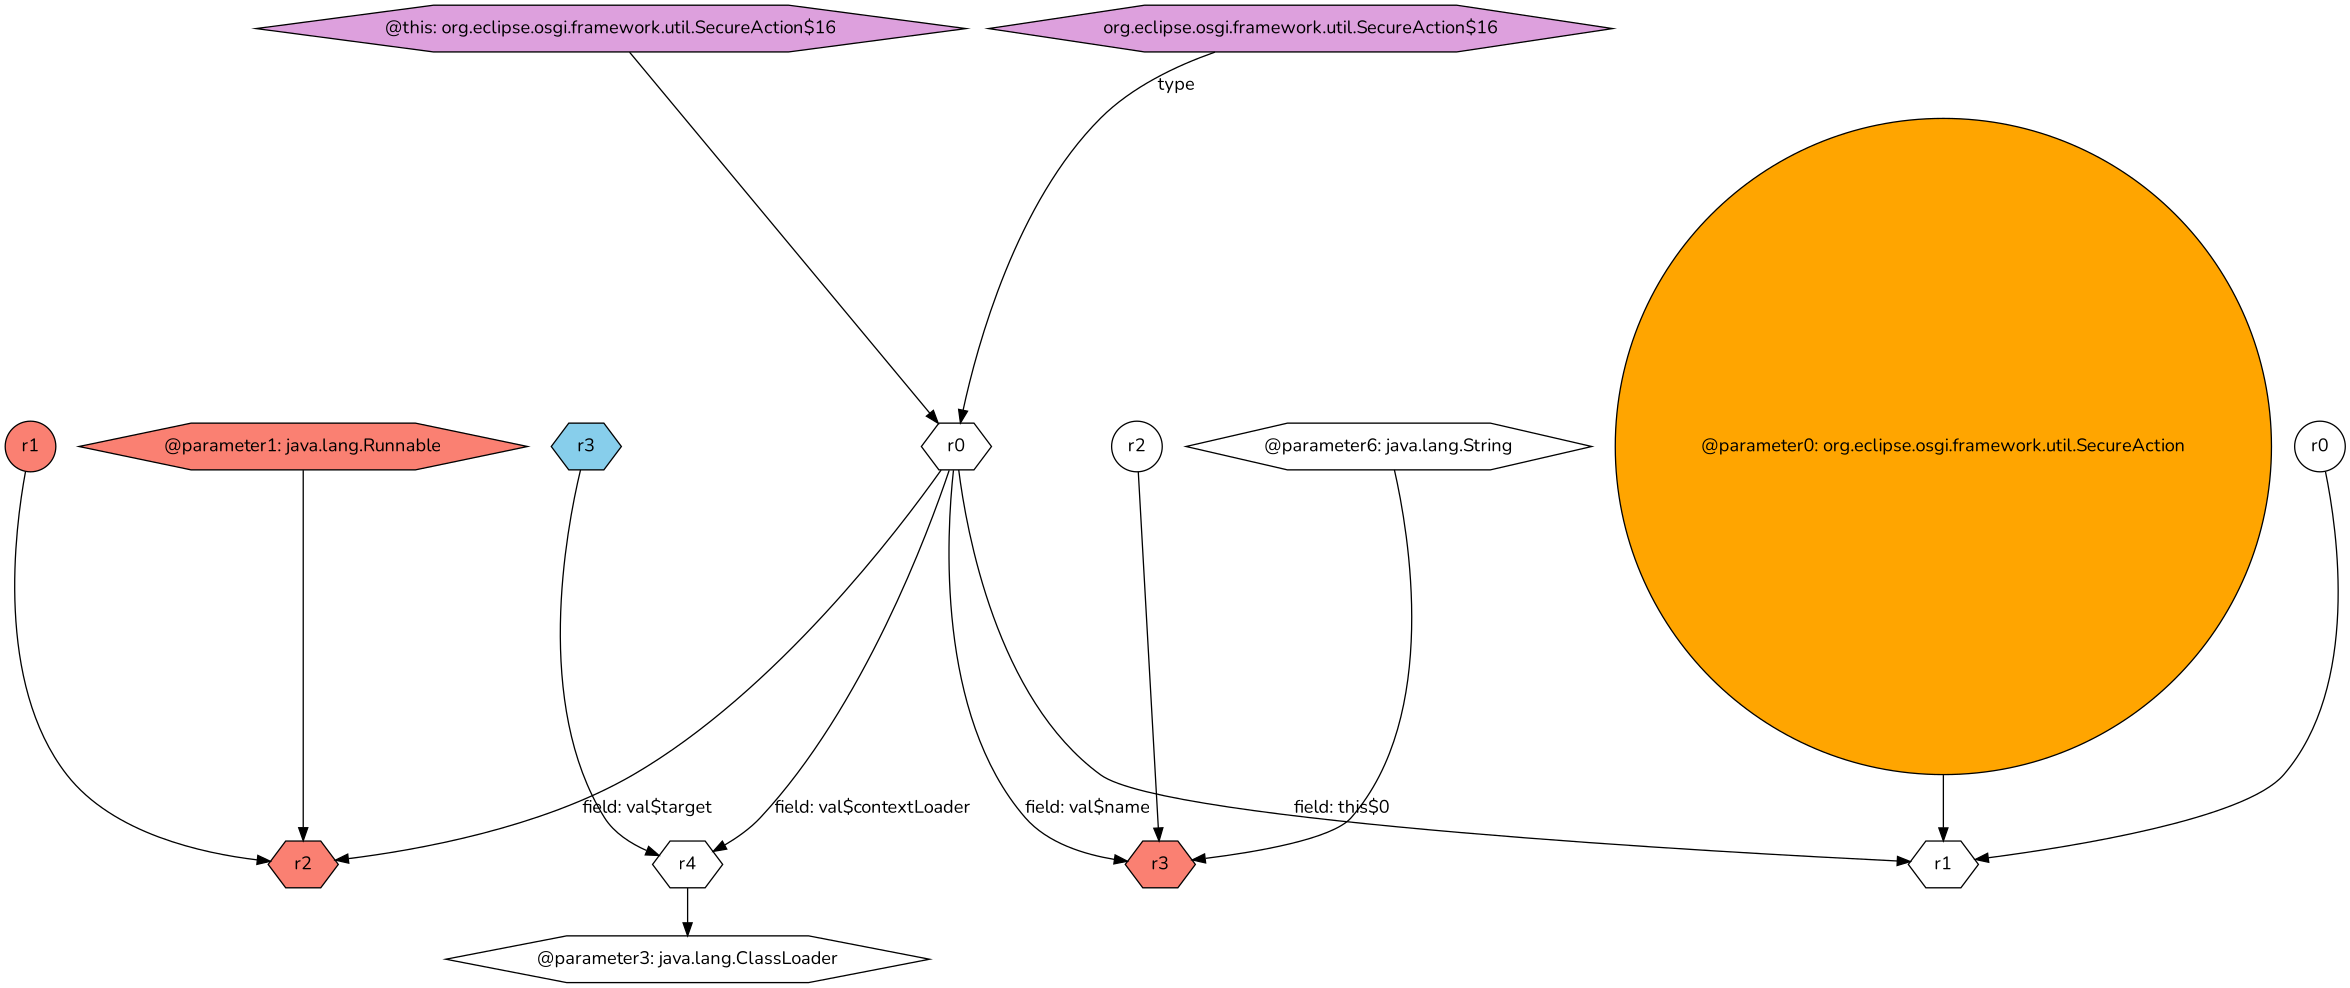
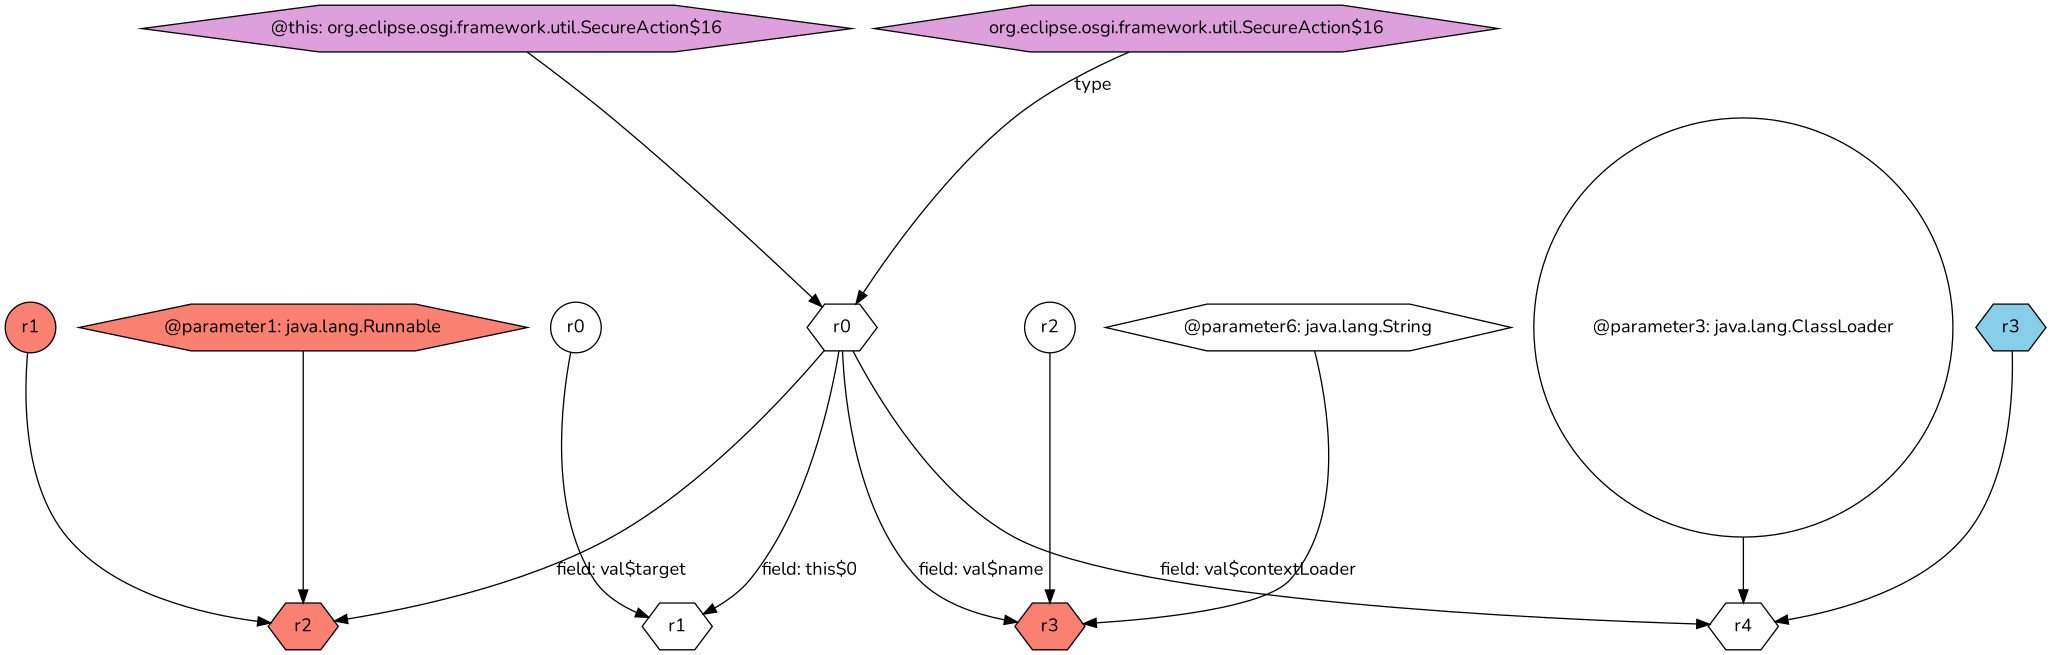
node "@parameter0: org.eclipse.osgi.framework.util.SecureAction": removed
edge "r4" -> "@parameter3: java.lang.ClassLoader": reversed
node "@parameter3: java.lang.ClassLoader": shape hexagon -> circle
